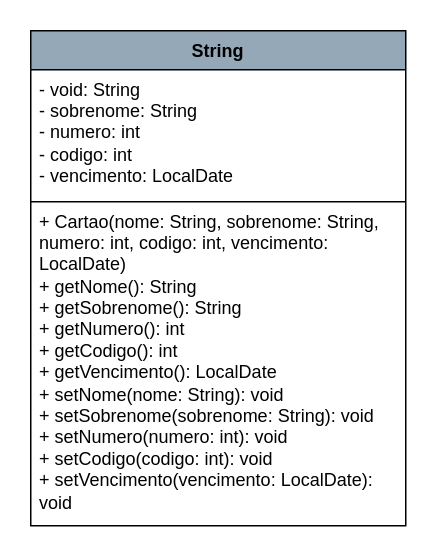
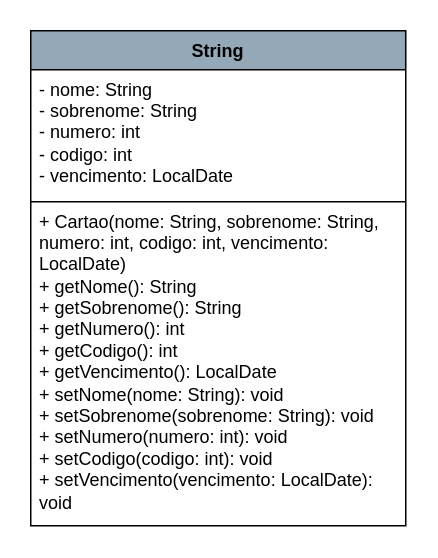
node "- void: String - sobrenome: String - numero: int - codigo: int - vencimento: LocalDate": label "- void: String - sobrenome: String - numero: int - codigo: int - vencimento: LocalDate" -> "- nome: String - sobrenome: String - numero: int - codigo: int - vencimento: LocalDate"
